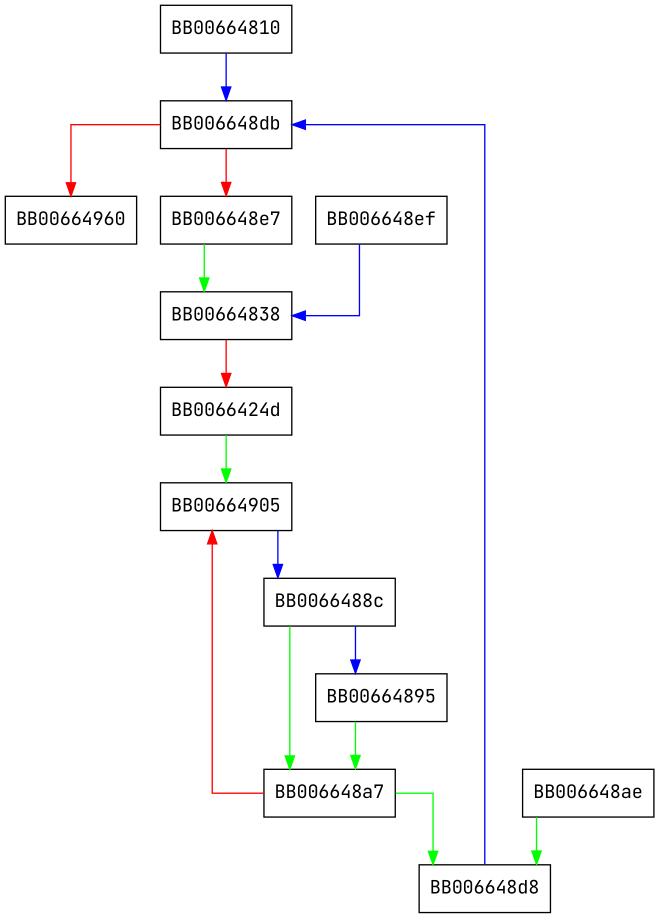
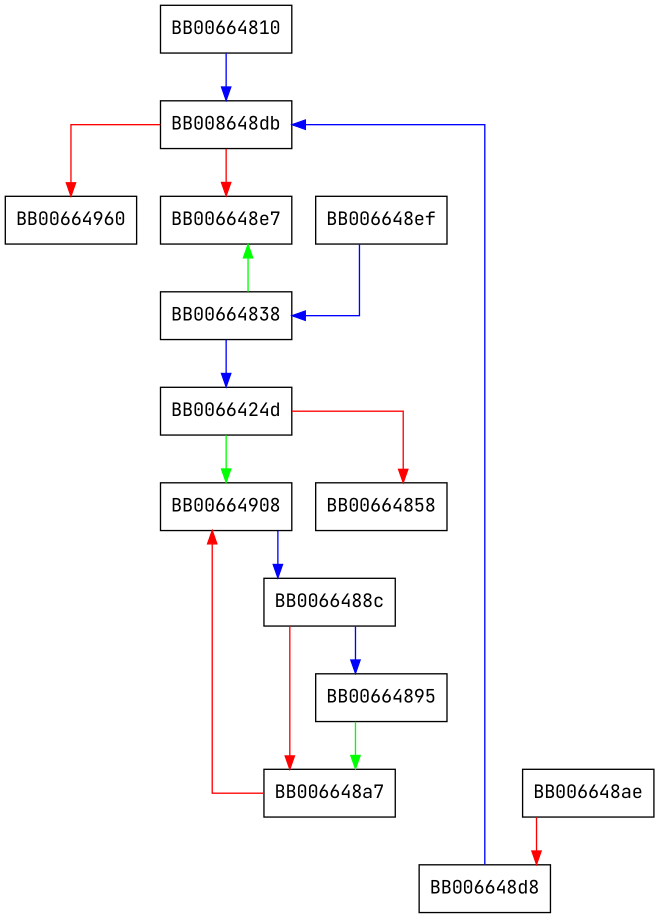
node "BB006648db": label "BB006648db" -> "BB008648db"
edge "BB006648e7" -> "BB00664838": reversed
edge "BB00664838" -> "BB0066424d": color red -> blue
node "BB00664905": label "BB00664905" -> "BB00664908"
node "BB00664858": added
edge "BB0066488c" -> "BB006648a7": color green -> red
edge "BB006648a7" -> "BB006648d8": removed
edge "BB006648ae" -> "BB006648d8": color green -> red
